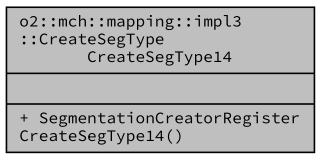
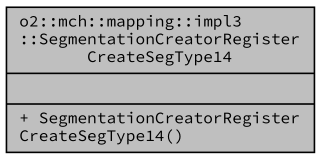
node "o2::mch::mapping::impl3": text "::CreateSegType" -> "::SegmentationCreatorRegister"
